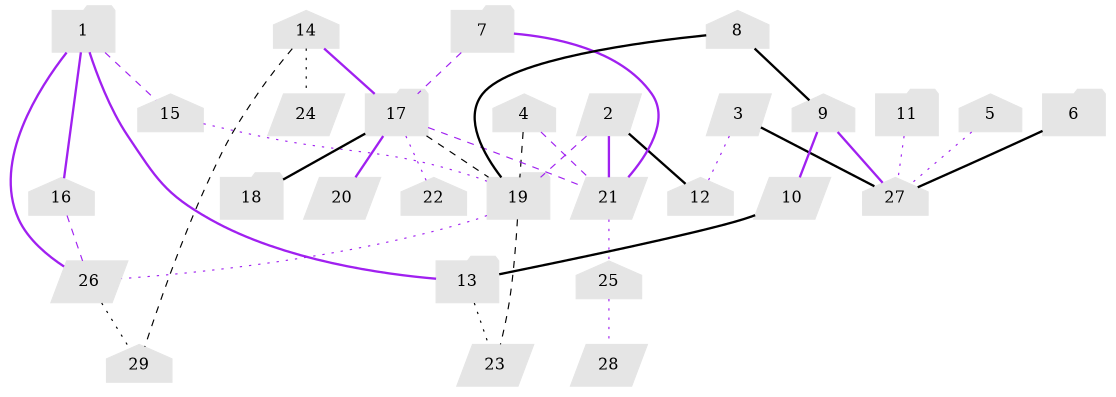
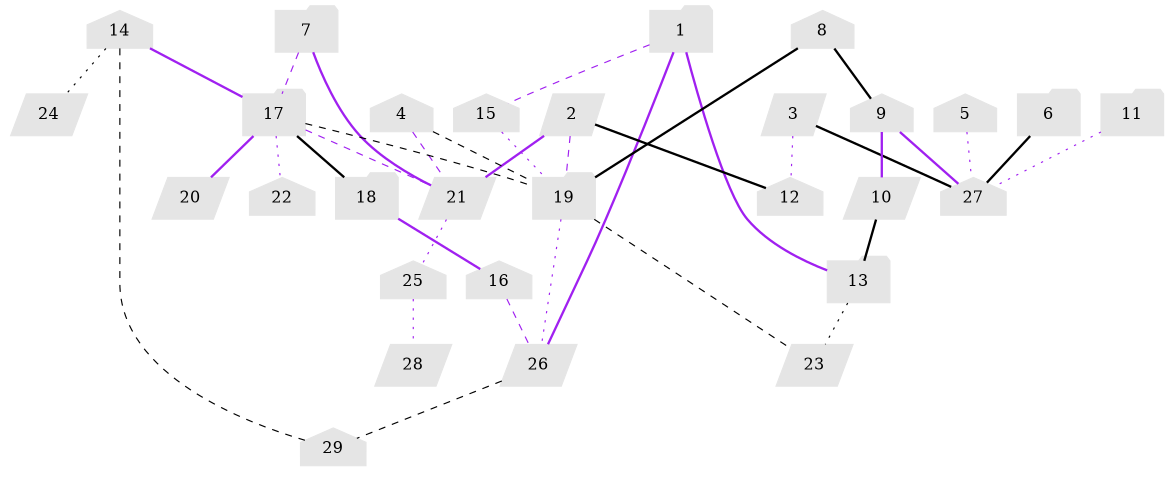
edge "1" -- "16": now "18" -- "16"
edge "26" -- "29": style dotted -> dashed
